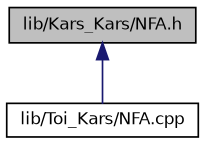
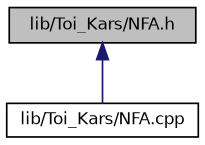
node "lib/Kars_Kars/NFA.h": label "lib/Kars_Kars/NFA.h" -> "lib/Toi_Kars/NFA.h"
